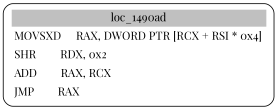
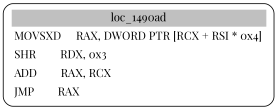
node "loc_1490ad": text "SHR        RDX, 0x2" -> "SHR        RDX, 0x3"
